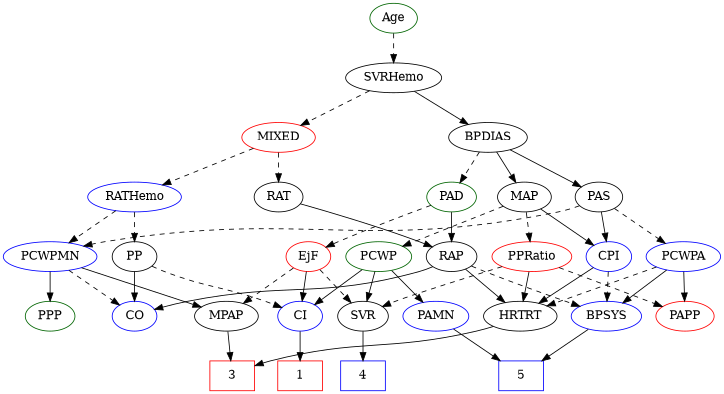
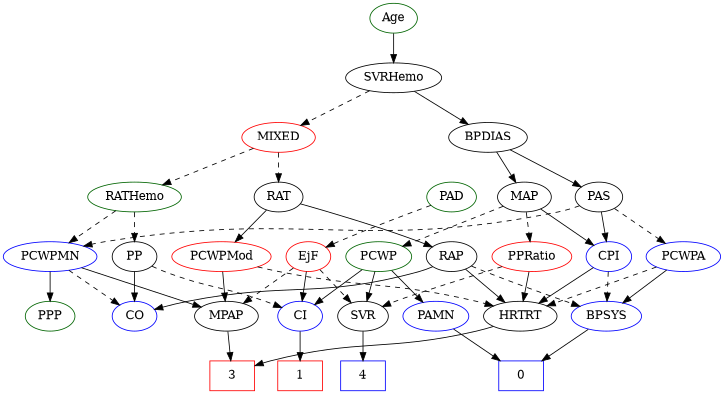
edge "Age" -> "SVRHemo": style dashed -> solid
edge "BPDIAS" -> "PAD": removed
node "RATHemo": color blue -> darkgreen
edge "PAD" -> "RAP": removed
node "PCWPMod": added
node "PAPP": removed
node "5": label "5" -> "0"
